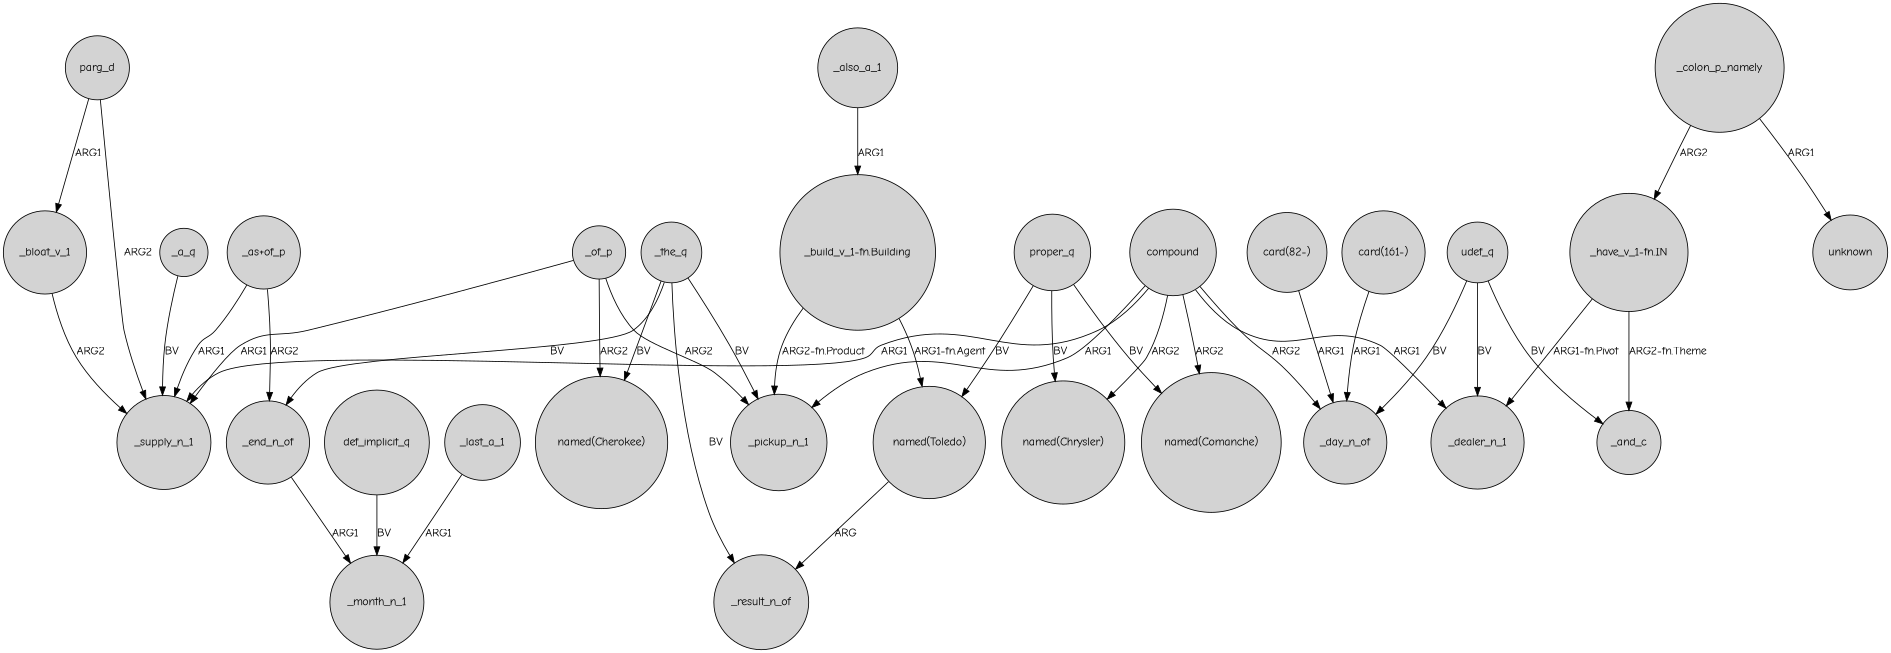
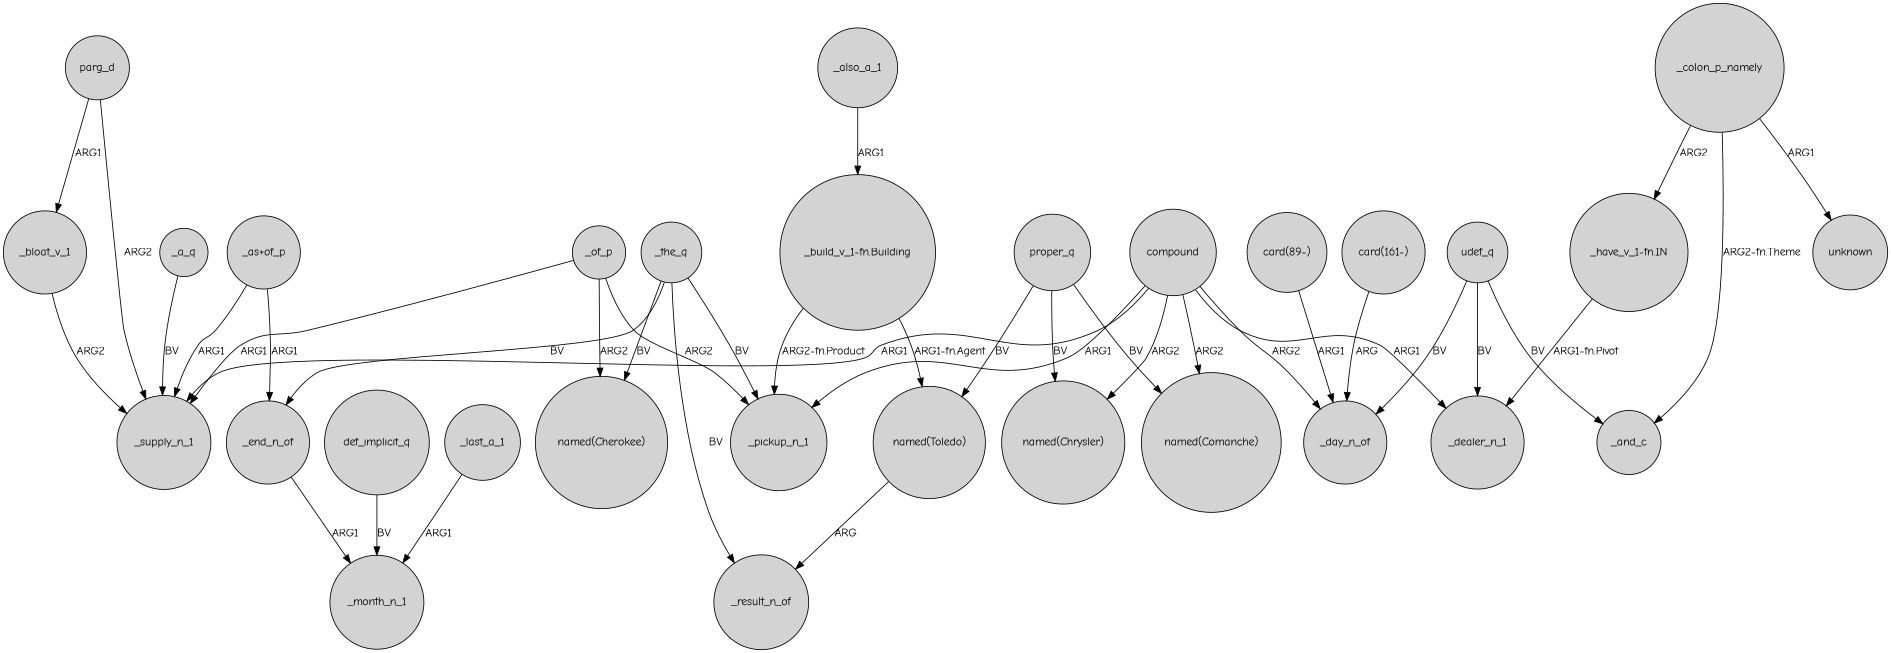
node "card(82-)": label "card(82-)" -> "card(89-)"
edge "_as+of_p" -> "_end_n_of": label "ARG2" -> "ARG1"
edge "card(161-)" -> "_day_n_of": label "ARG1" -> "ARG"
edge "_have_v_1-fn.IN" -> "_and_c": now "_colon_p_namely" -> "_and_c"
